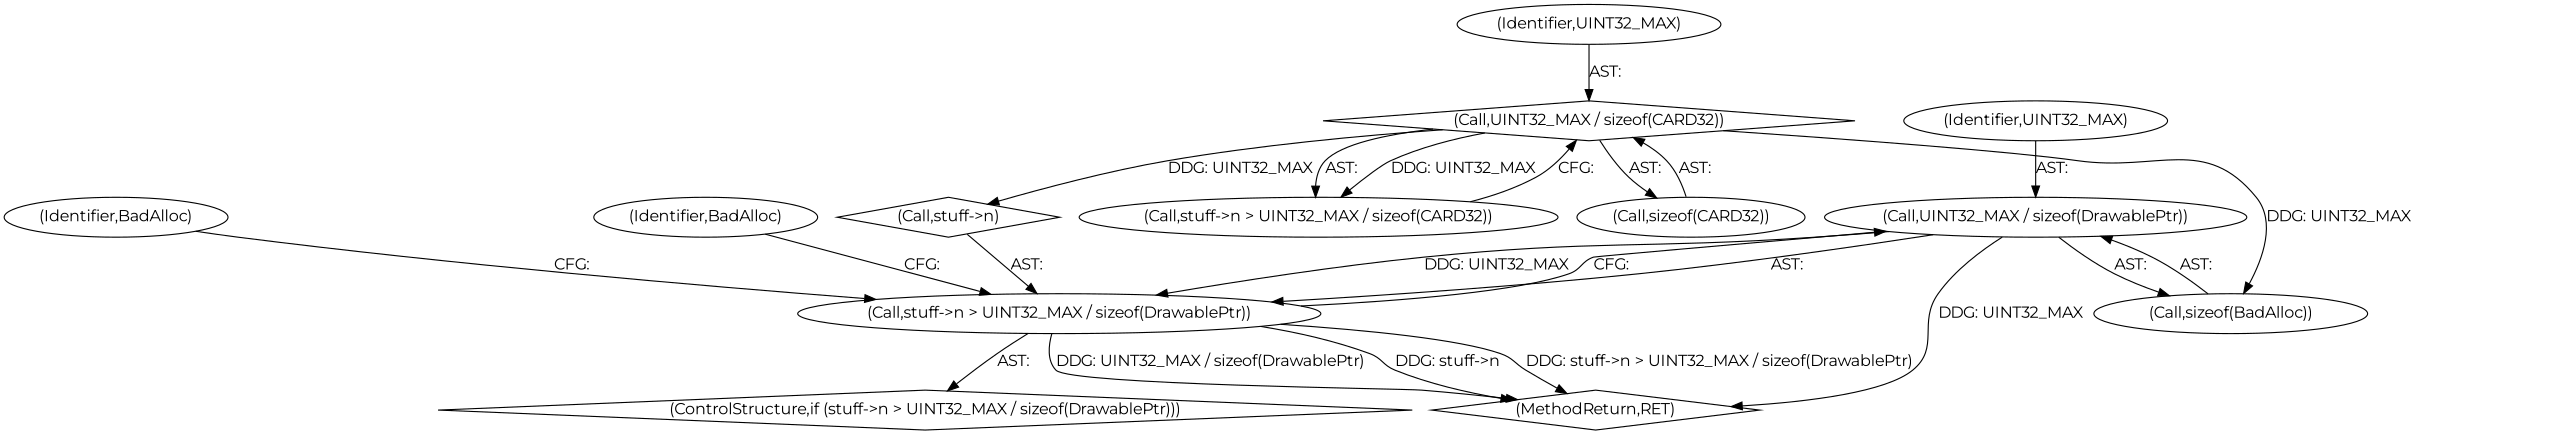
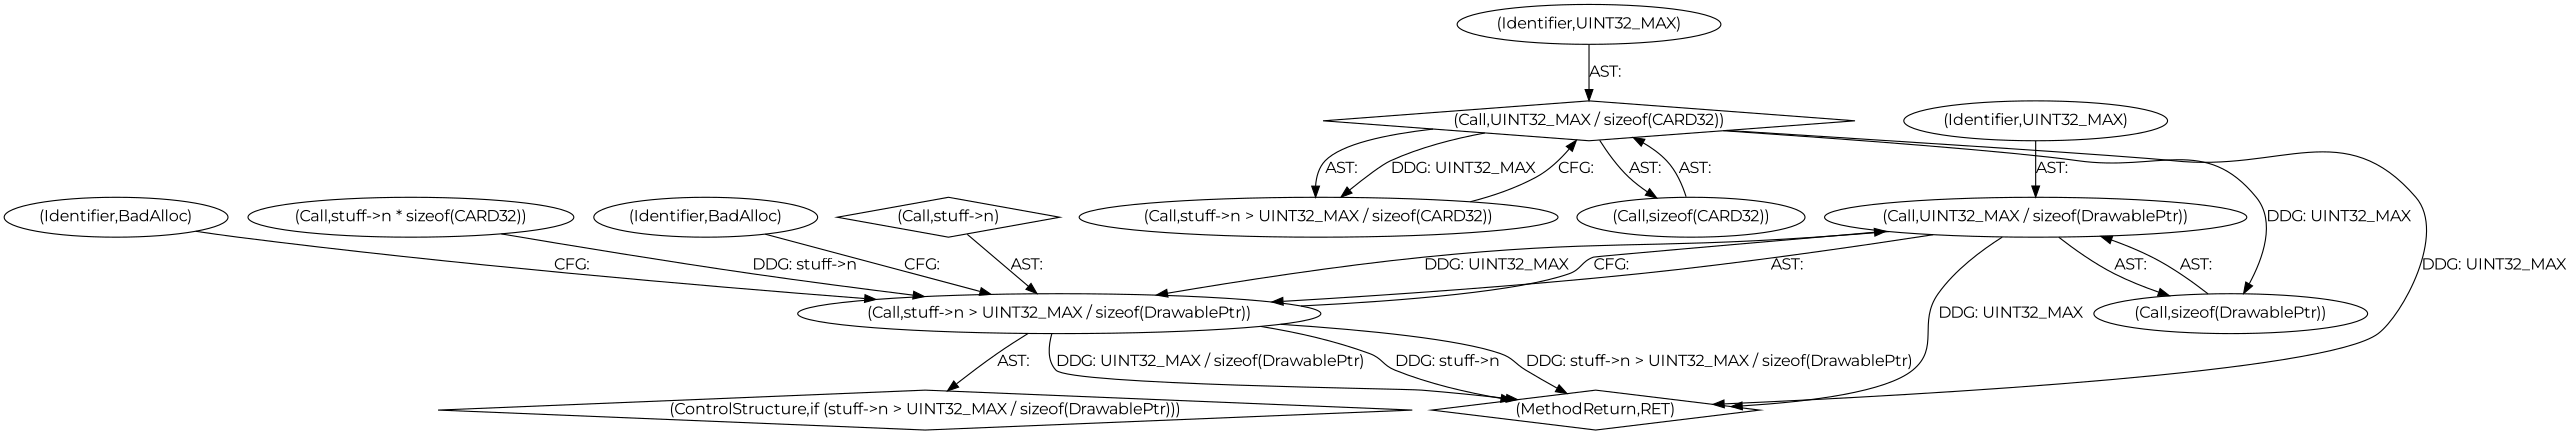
edge "(Call,UINT32_MAX / sizeof(CARD32))" -> "(Call,stuff->n)": now "(Call,UINT32_MAX / sizeof(CARD32))" -> "(MethodReturn,RET)"
node "(Call,stuff->n * sizeof(CARD32))": added
node "(Call,sizeof(BadAlloc))": label "(Call,sizeof(BadAlloc))" -> "(Call,sizeof(DrawablePtr))"
